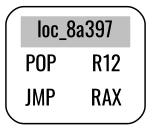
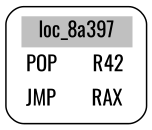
node "loc_8a397": text "POP        R12" -> "POP        R42"
